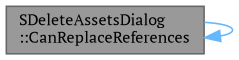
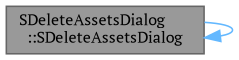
node "SDeleteAssetsDialog ::CanReplaceReferences": label "SDeleteAssetsDialog ::CanReplaceReferences" -> "SDeleteAssetsDialog ::SDeleteAssetsDialog"
